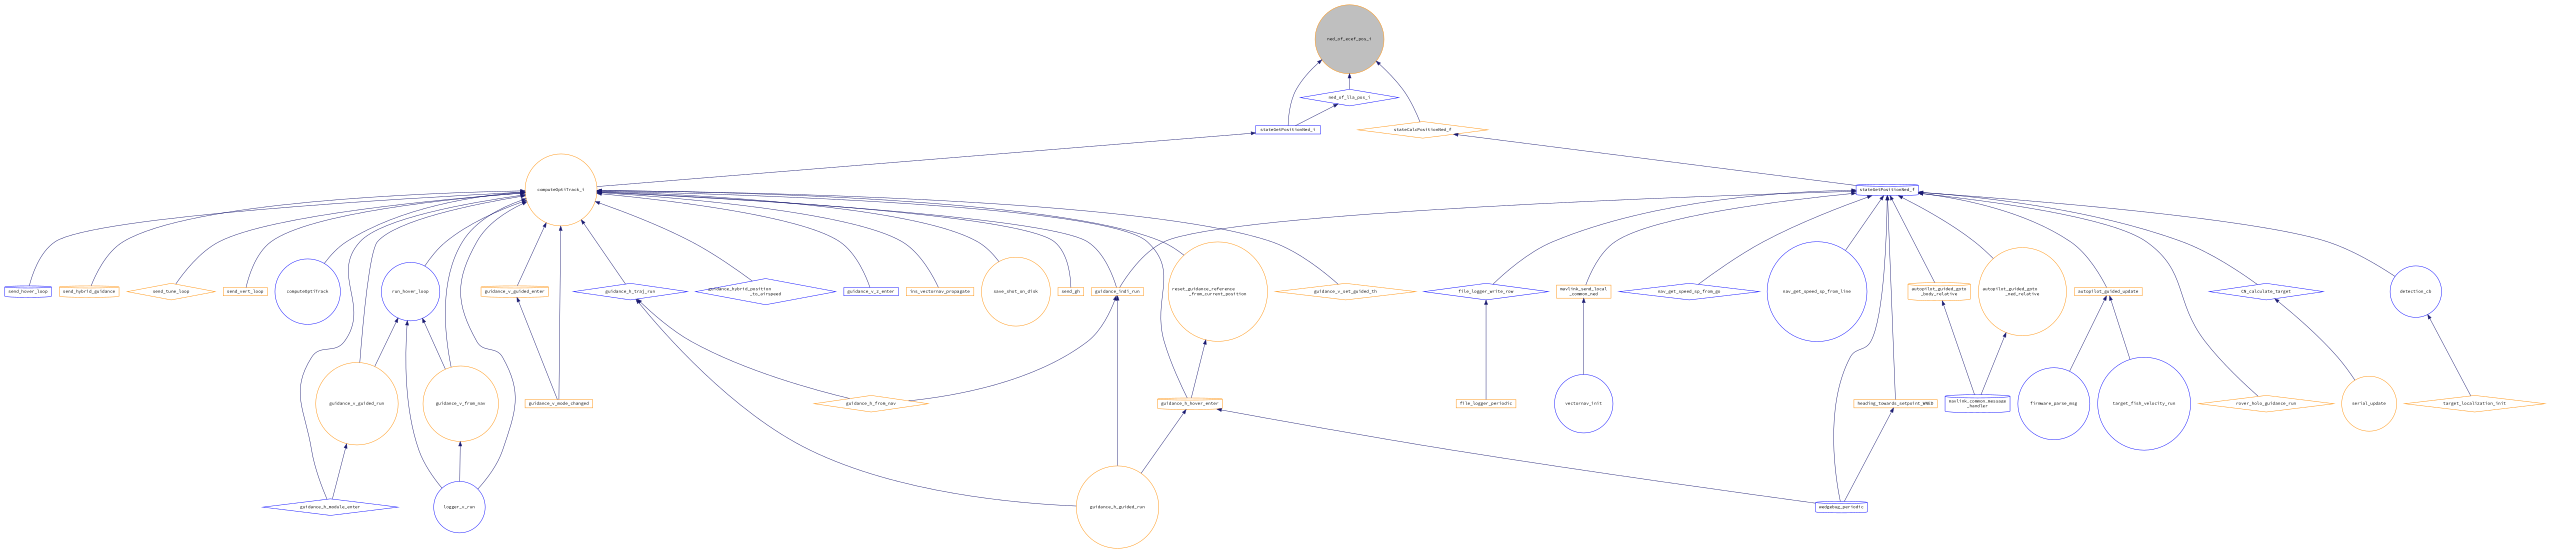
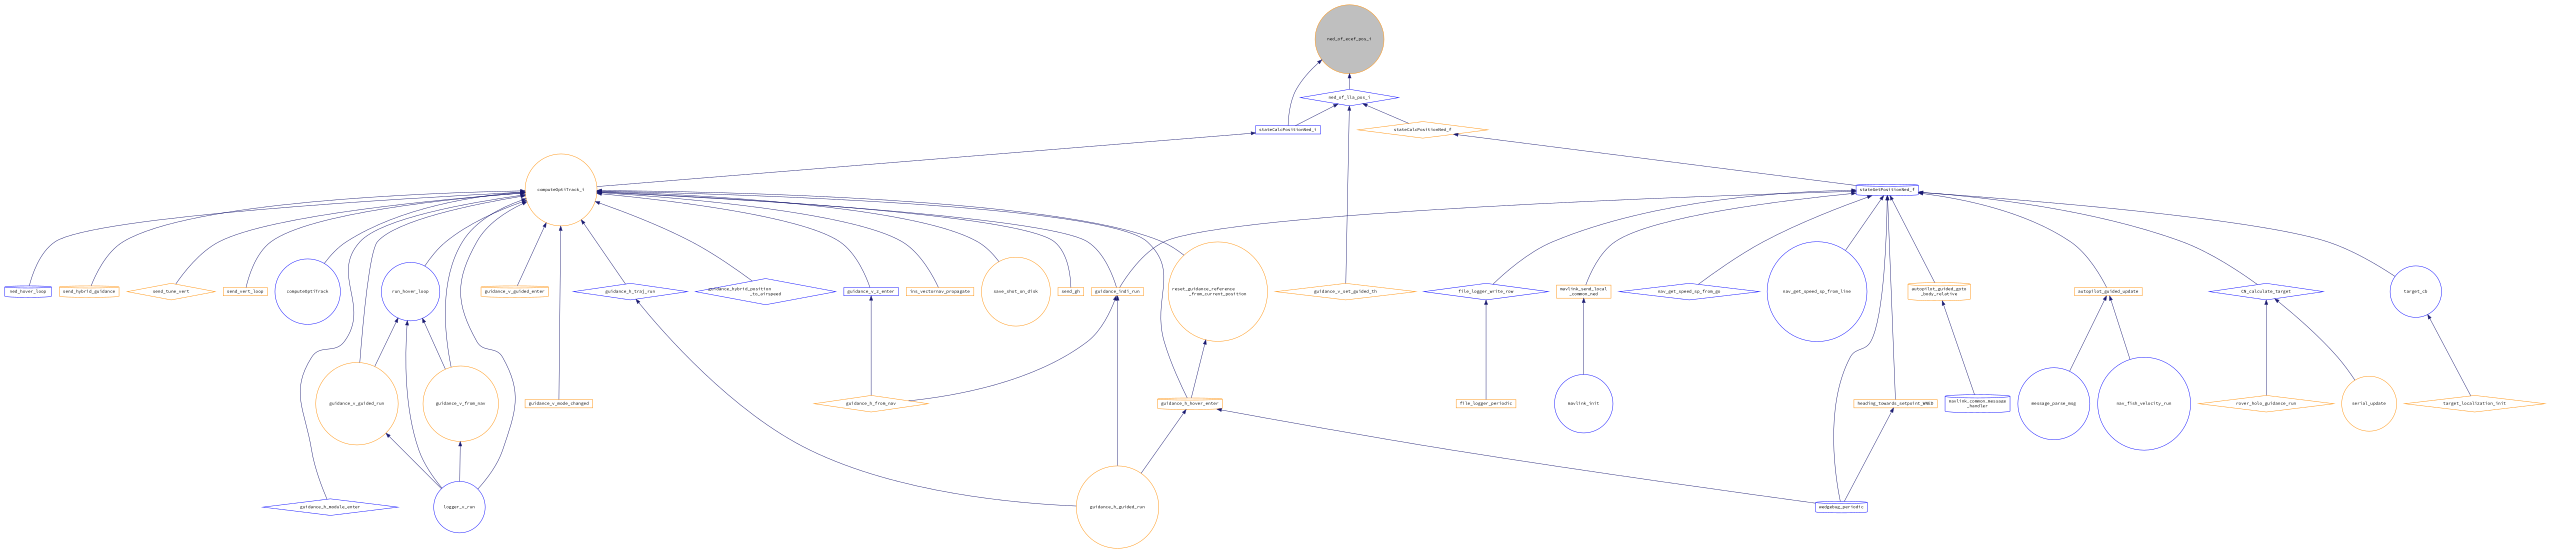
edge "stateCalcPositionNed_f" -> "ned_of_ecef_pos_i": now "stateCalcPositionNed_f" -> "ned_of_lla_pos_i"
node "stateGetPositionNed_i": label "stateGetPositionNed_i" -> "stateCalcPositionNed_i"
edge "guidance_v_set_guided_th" -> "computeOptiTrack_i": now "guidance_v_set_guided_th" -> "ned_of_lla_pos_i"
edge "rover_holo_guidance_run" -> "stateGetPositionNed_f": now "rover_holo_guidance_run" -> "CN_calculate_target"
node "send_hover_loop": label "send_hover_loop" -> "ned_hover_loop"
node "send_tune_loop": label "send_tune_loop" -> "send_tune_vert"
node "autopilot_guided_goto _ned_relative": removed
node "detection_cb": label "detection_cb" -> "target_cb"
edge "guidance_v_mode_changed" -> "guidance_v_guided_enter": removed
edge "guidance_h_from_nav" -> "guidance_h_traj_run": now "guidance_h_from_nav" -> "guidance_v_z_enter"
node "vectornav_init": label "vectornav_init" -> "mavlink_init"
node "firmware_parse_msg": label "firmware_parse_msg" -> "message_parse_msg"
node "target_fish_velocity_run": label "target_fish_velocity_run" -> "nav_fish_velocity_run"
edge "guidance_h_module_enter" -> "guidance_v_guided_run": now "logger_v_run" -> "guidance_v_guided_run"
